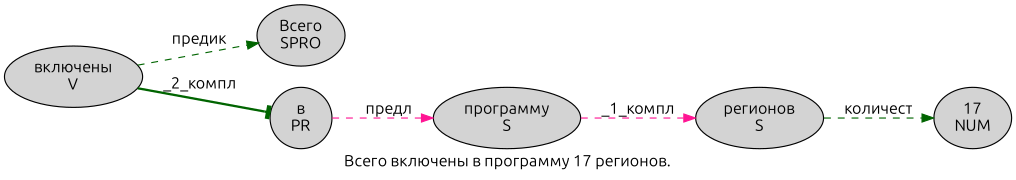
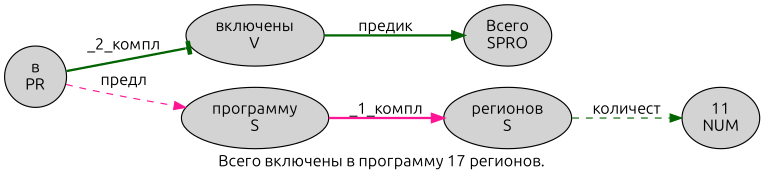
edge "включены V" -> "Всего SPRO": style dashed -> bold
edge "включены V" -> "в PR": reversed
edge "программу S" -> "регионов S": style dashed -> bold
node "17 NUM": label "17 NUM" -> "11 NUM"
